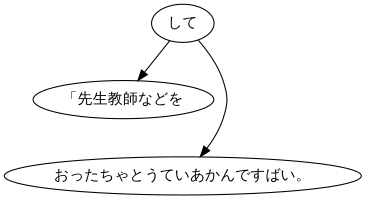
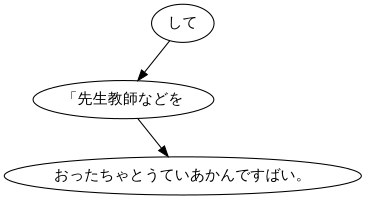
edge "して" -> "おったちゃとうていあかんですばい。": now "「先生教師などを" -> "おったちゃとうていあかんですばい。"
